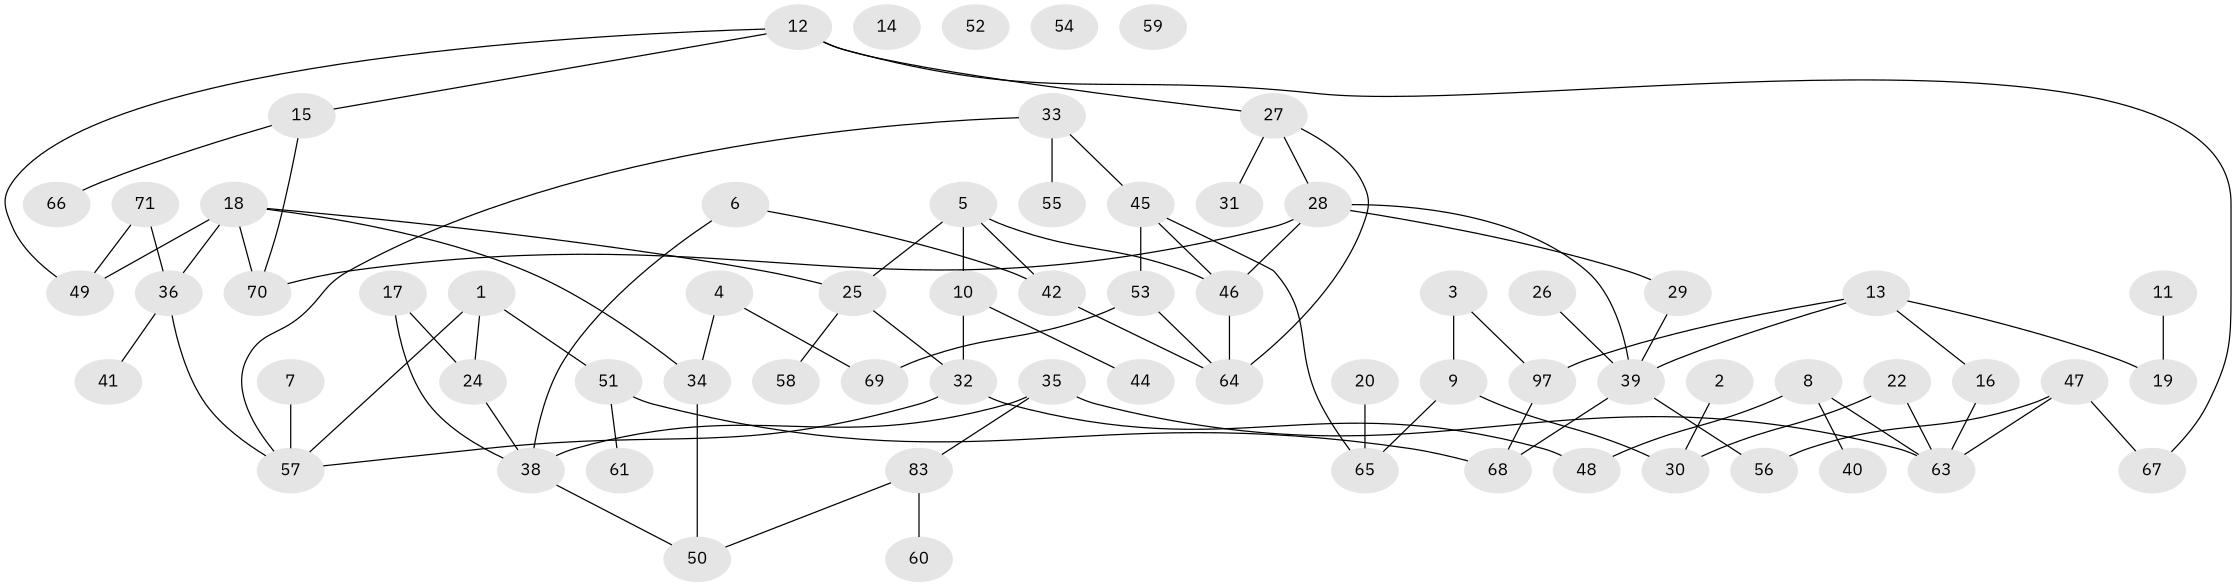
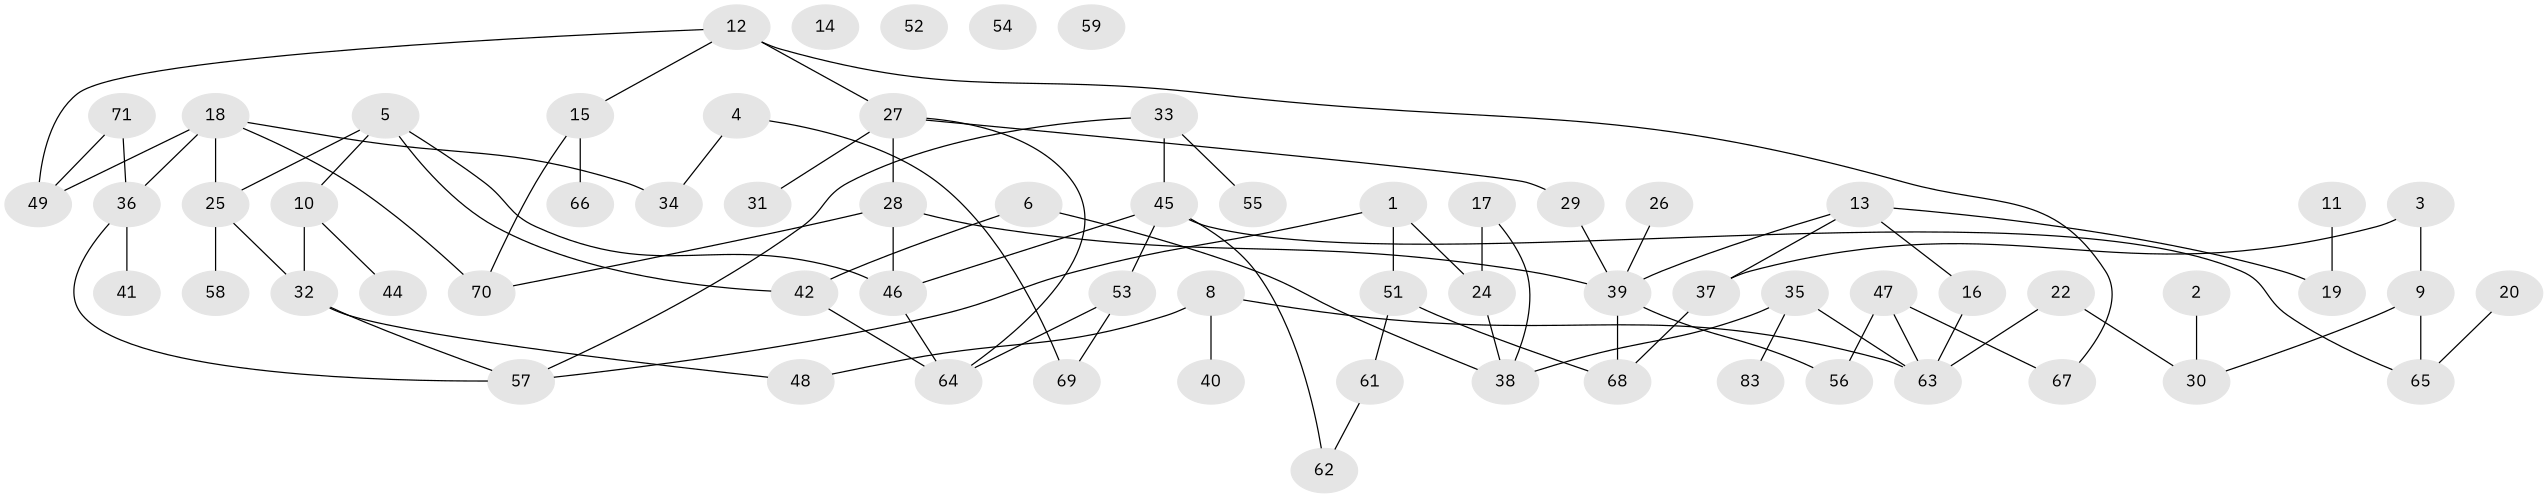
edge "28" -- "29": now "27" -- "29"
node "7": removed
node "97": label "97" -> "37"
node "62": added
node "50": removed
node "60": removed
